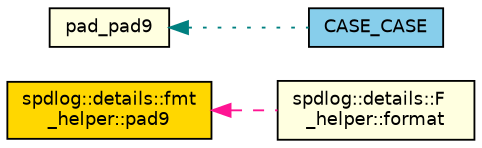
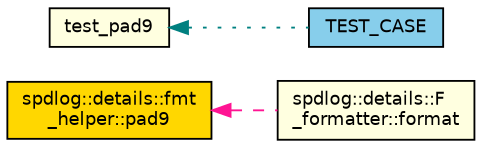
node "pad_pad9": label "pad_pad9" -> "test_pad9"
node "CASE_CASE": label "CASE_CASE" -> "TEST_CASE"
node "spdlog::details::F _helper::format": label "spdlog::details::F _helper::format" -> "spdlog::details::F _formatter::format"
